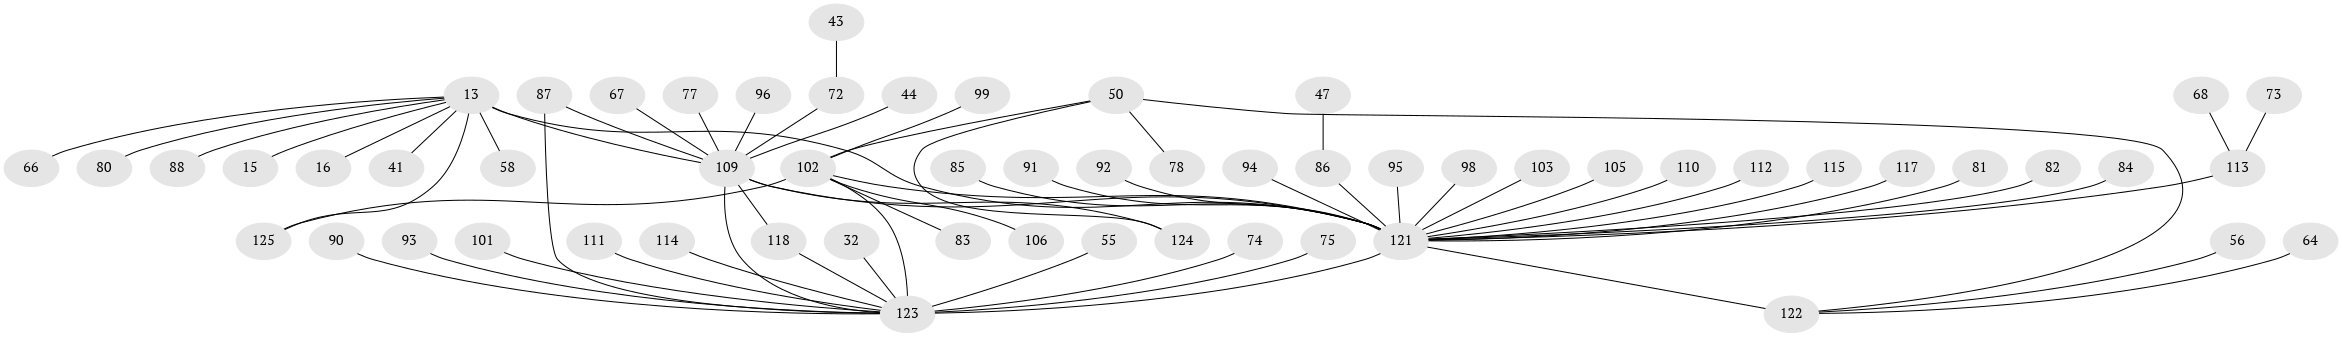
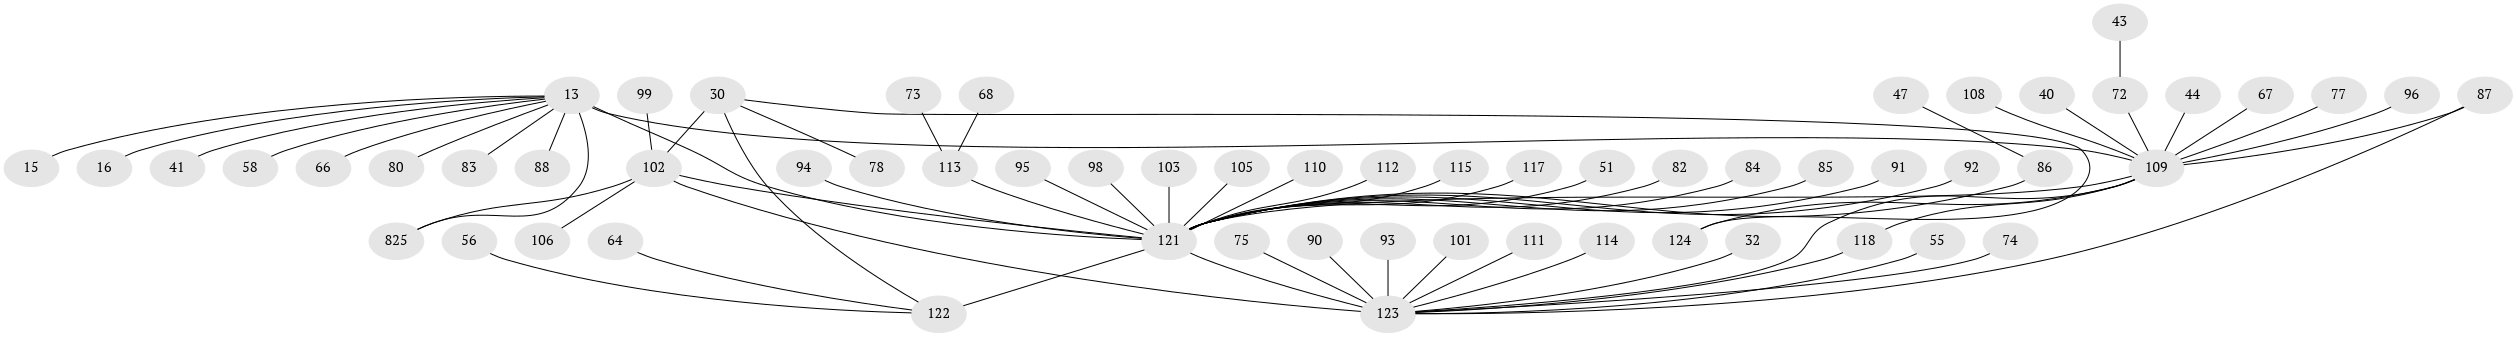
node "50": label "50" -> "30"
node "108": added
node "40": added
node "81": label "81" -> "51"
edge "102" -- "83": now "13" -- "83"
node "125": label "125" -> "825"
